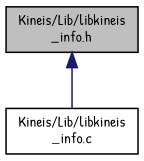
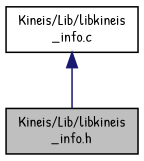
edge "Kineis/Lib/libkineis _info.c" -> "Kineis/Lib/libkineis _info.h": reversed
